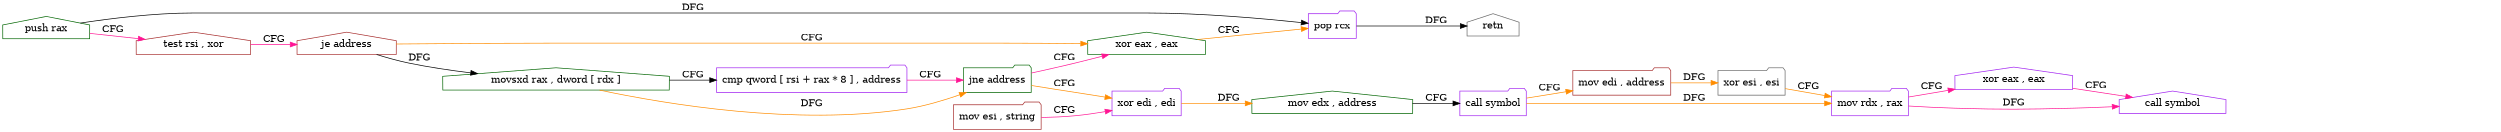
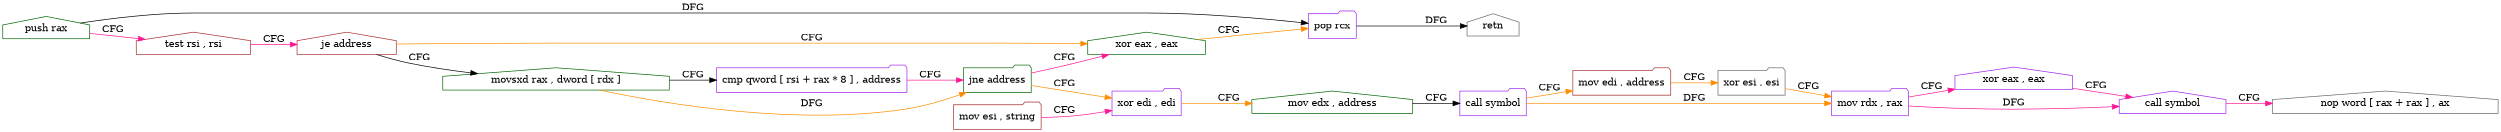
node "test rsi , xor": label "test rsi , xor" -> "test rsi , rsi"
edge "je address" -> "movsxd rax , dword [ rdx ]": label "DFG" -> "CFG"
edge "mov edi , address" -> "xor esi , esi": label "DFG" -> "CFG"
edge "xor edi , edi" -> "mov edx , address": label "DFG" -> "CFG"
node "nop word [ rax + rax ] , ax": added
